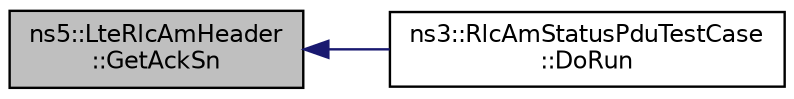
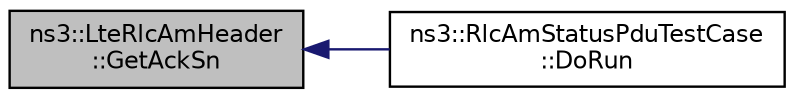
node "ns5::LteRlcAmHeader ::GetAckSn": label "ns5::LteRlcAmHeader ::GetAckSn" -> "ns3::LteRlcAmHeader ::GetAckSn"
